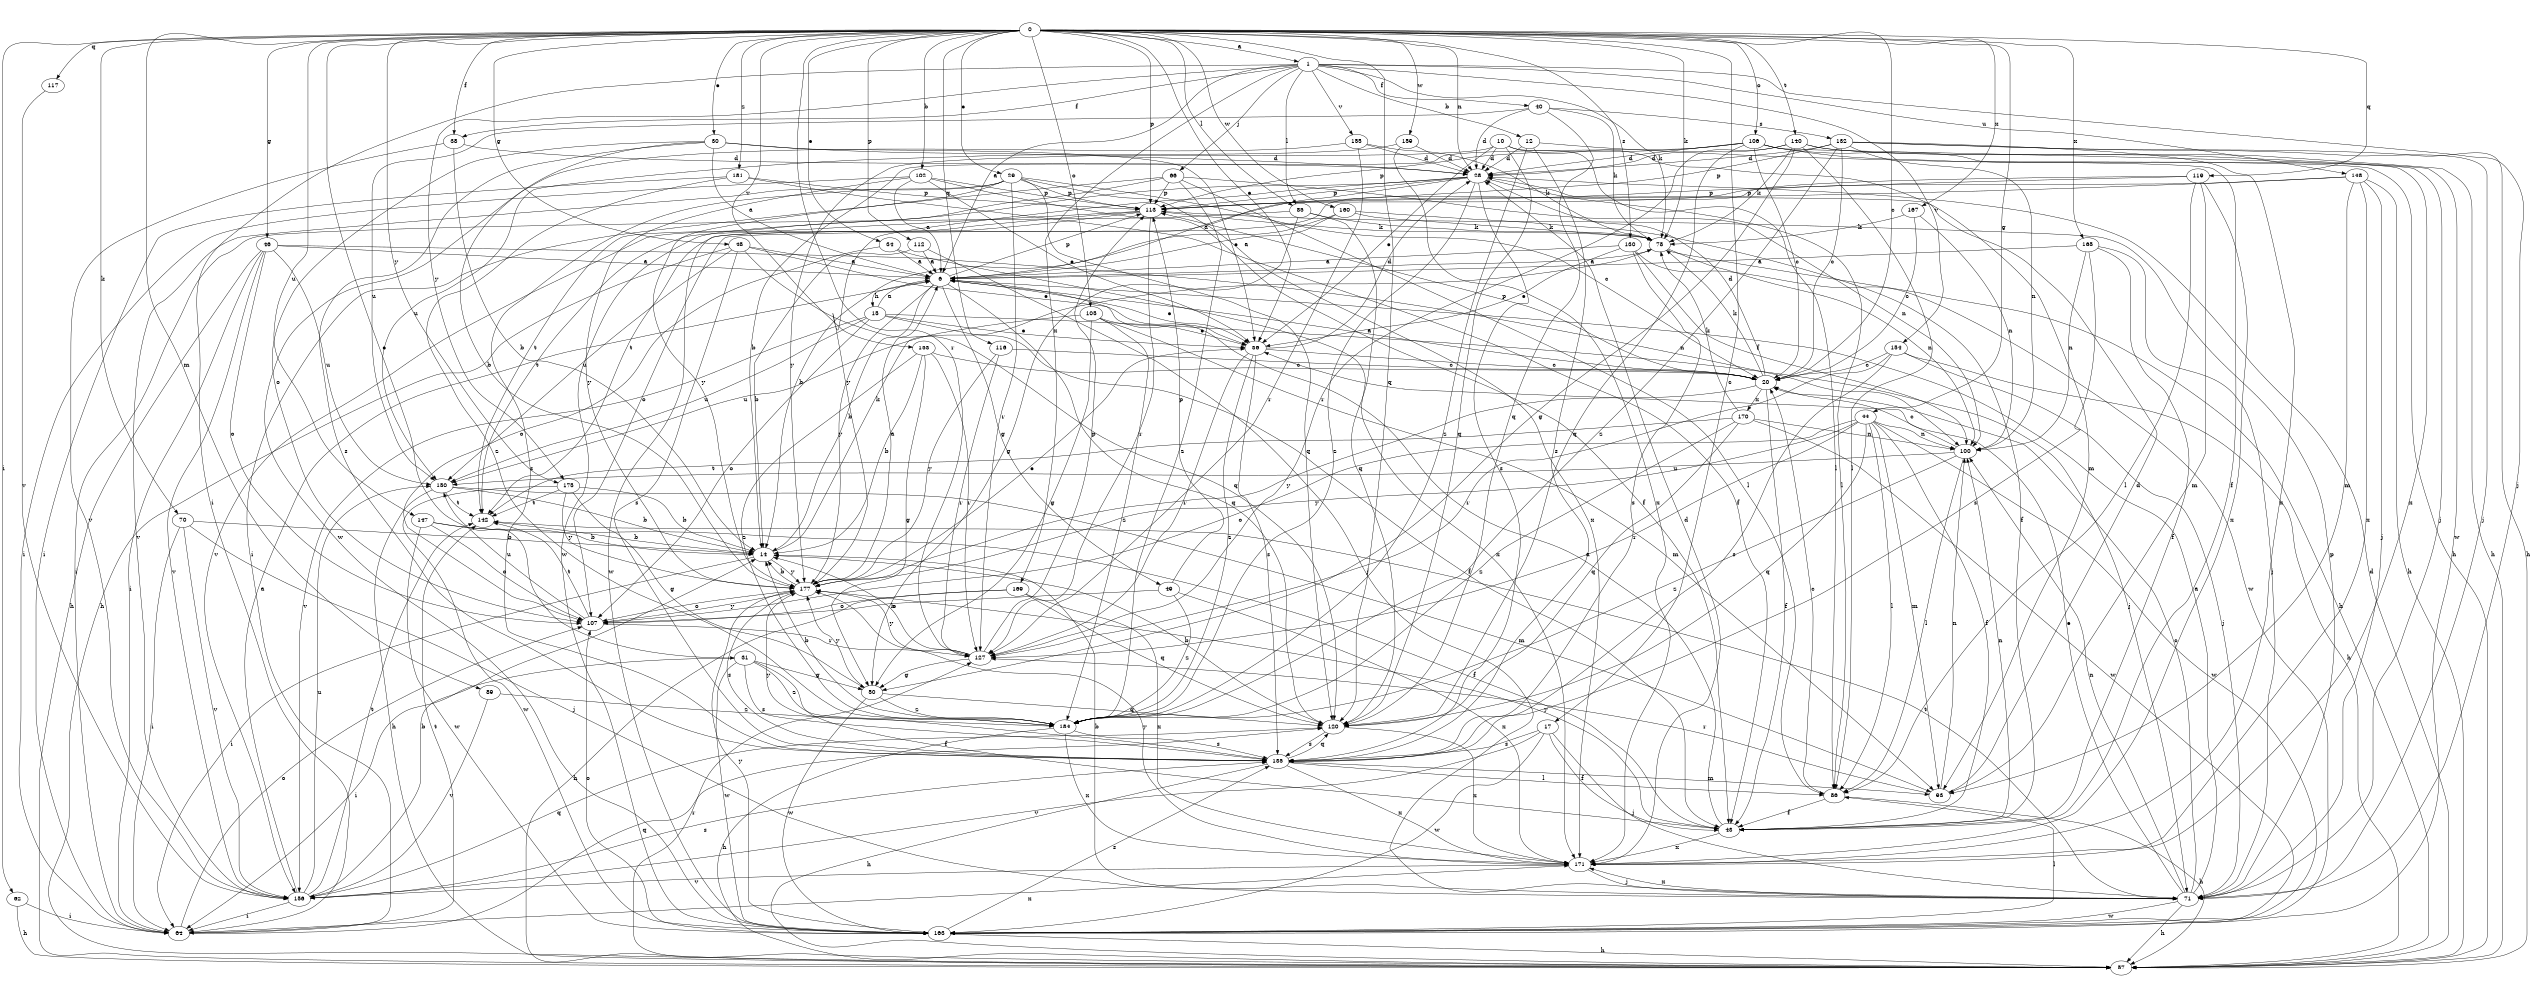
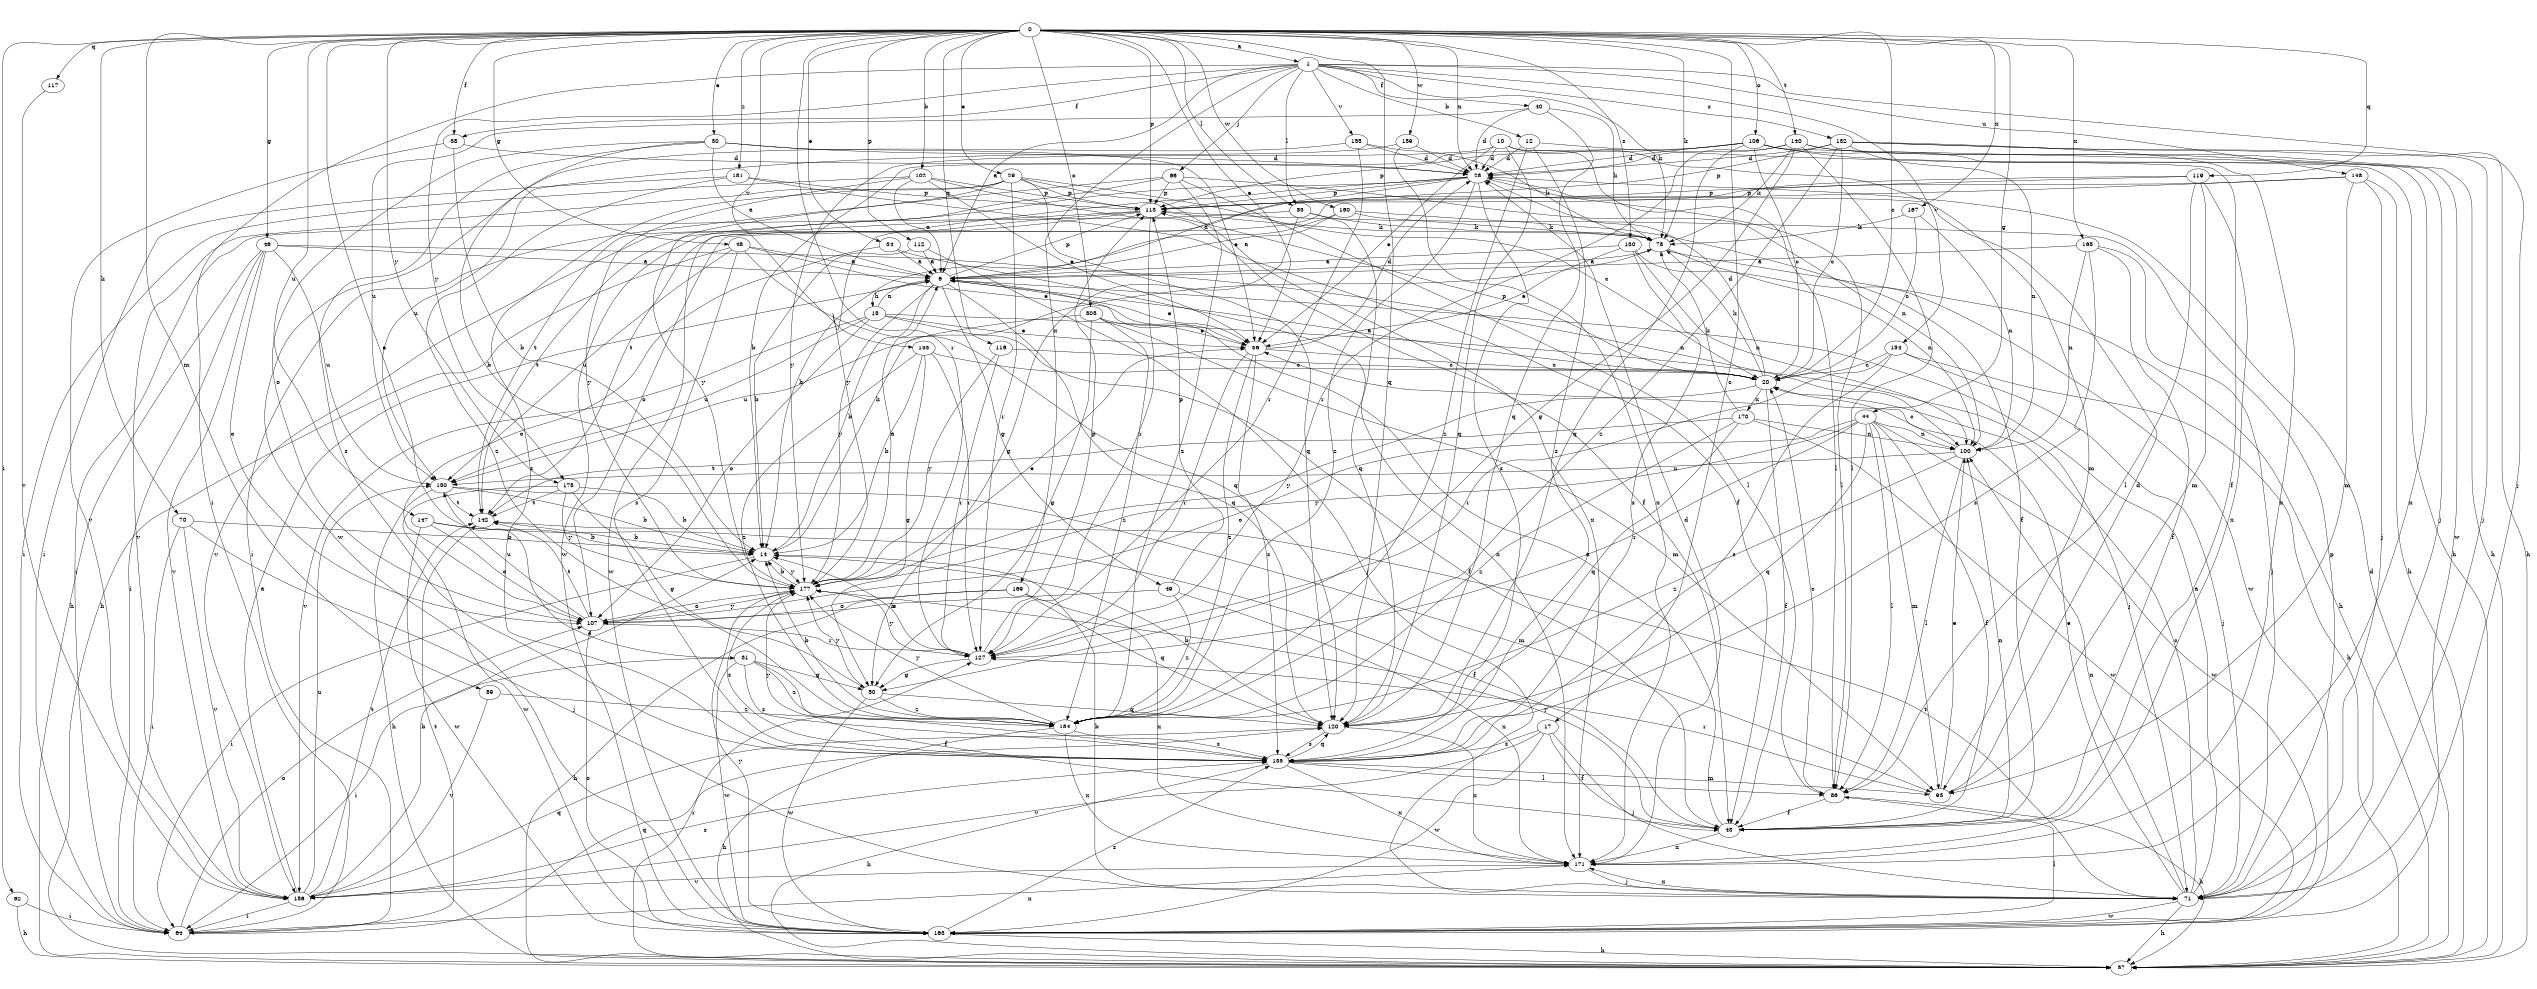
edge "40" -> "132": now "1" -> "132"
node "105": label "105" -> "505"
edge "130" -> "100": label "f" -> "n"
edge "93" -> "100": label "n" -> "e"
edge "148" -> "171": removed, label "x"
edge "171" -> "177": now "184" -> "177"
